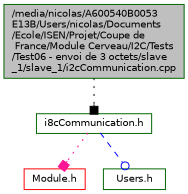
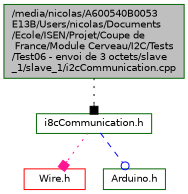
node "Module.h": label "Module.h" -> "Wire.h"
node "Users.h": label "Users.h" -> "Arduino.h"
